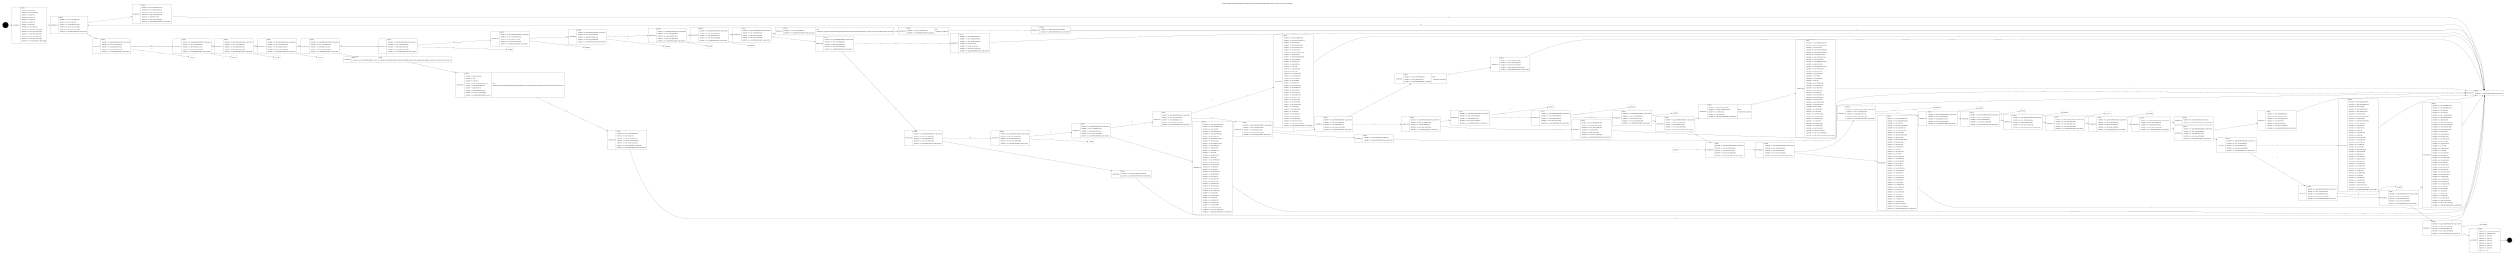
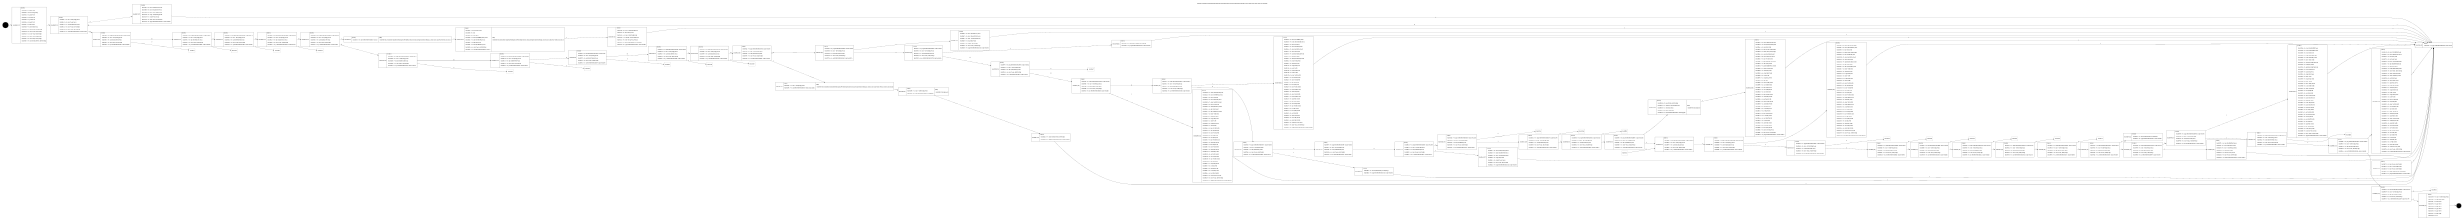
node "0x401a2a [13]": removed
